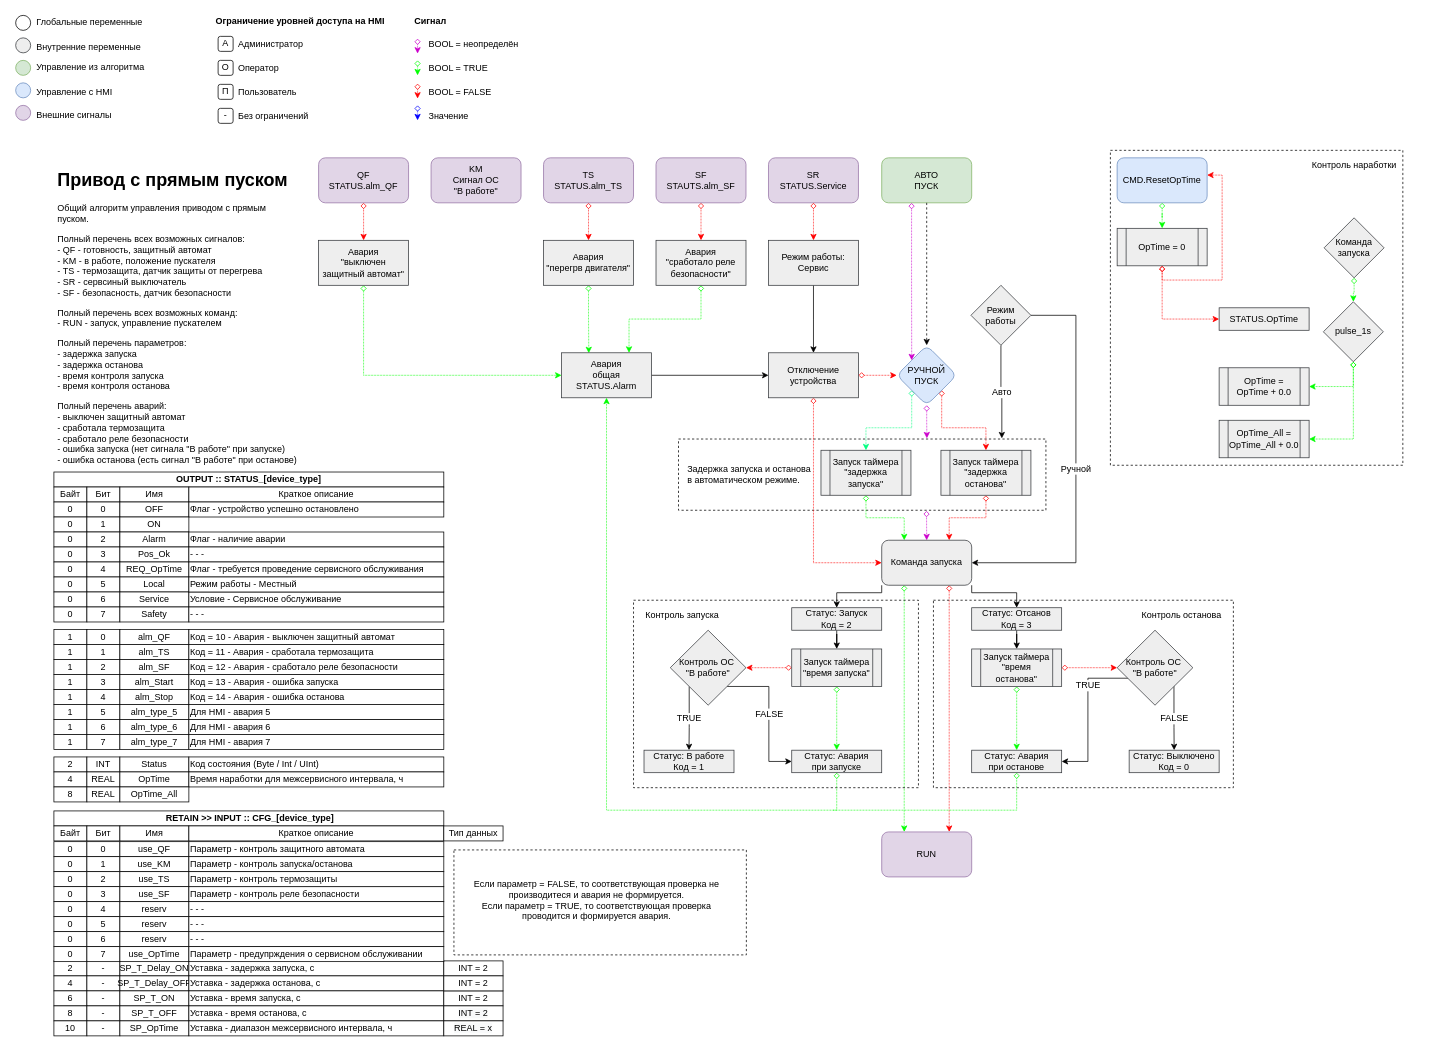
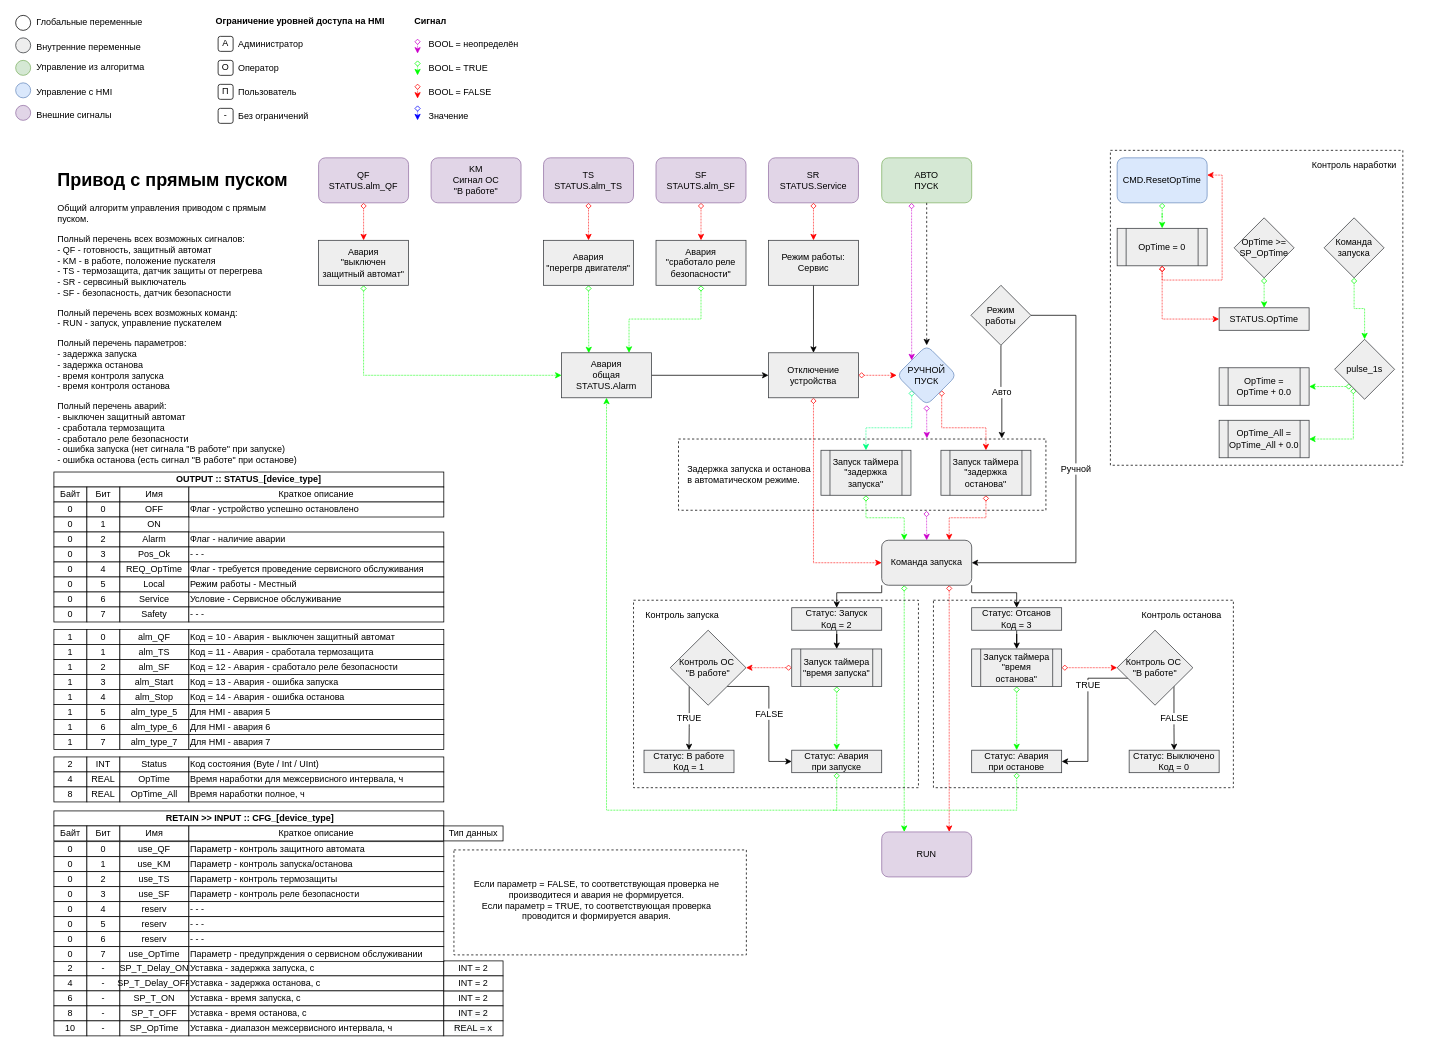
node "OpTime >= SP_OpTime": added
edge "OpTime >= SP_OpTime" -- "STATUS.OpTime": added
node "pulse_1s": moved (1353, 332) -> (1365, 369)
node "Время наработки полное, ч": added
